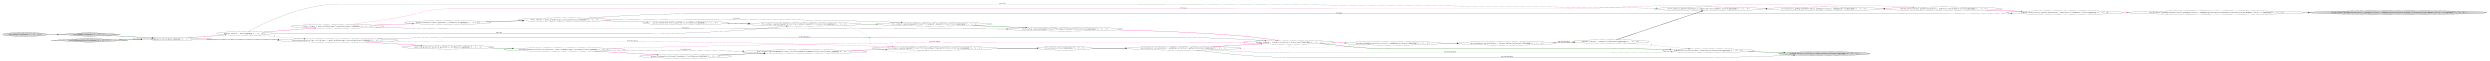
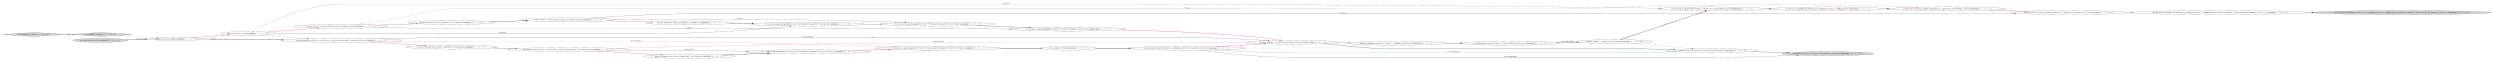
node "servletAndFilterBeans['1', '0', '0']": shape ellipse -> diamond
edge "servletAndFilterBeans['0', '1', '0']" -> "addWebServerFactoryBean()@@@3@@@['1', '1', '1']": style bold -> dashed
node "servletContextInitializerBeans['0', '0', '1']": shape diamond -> ellipse
